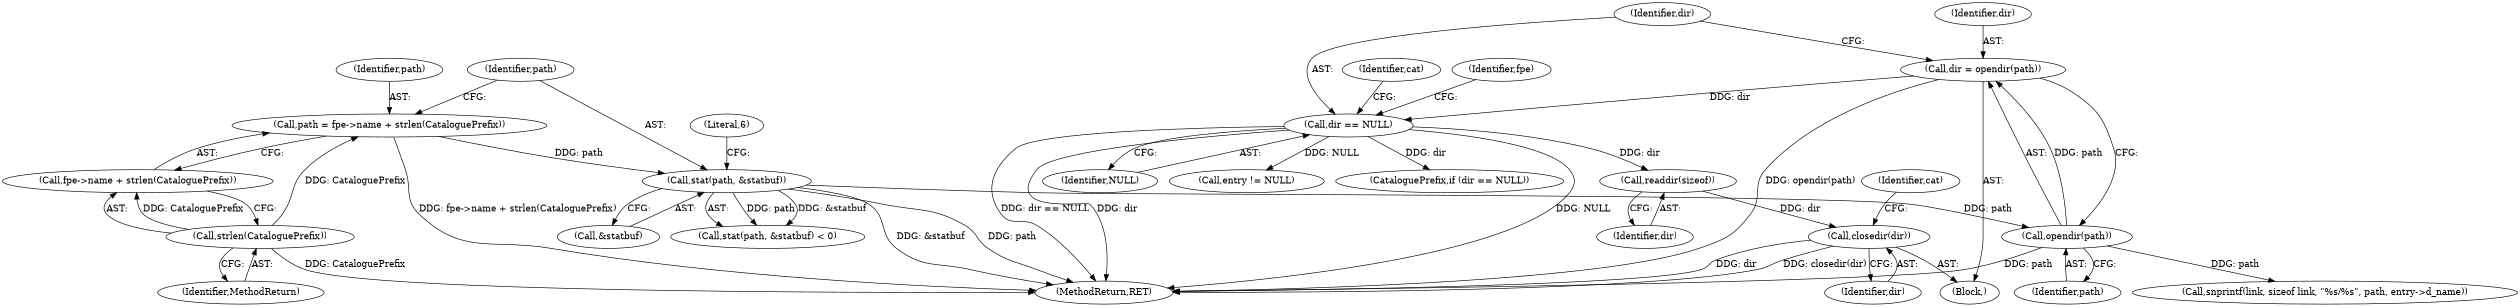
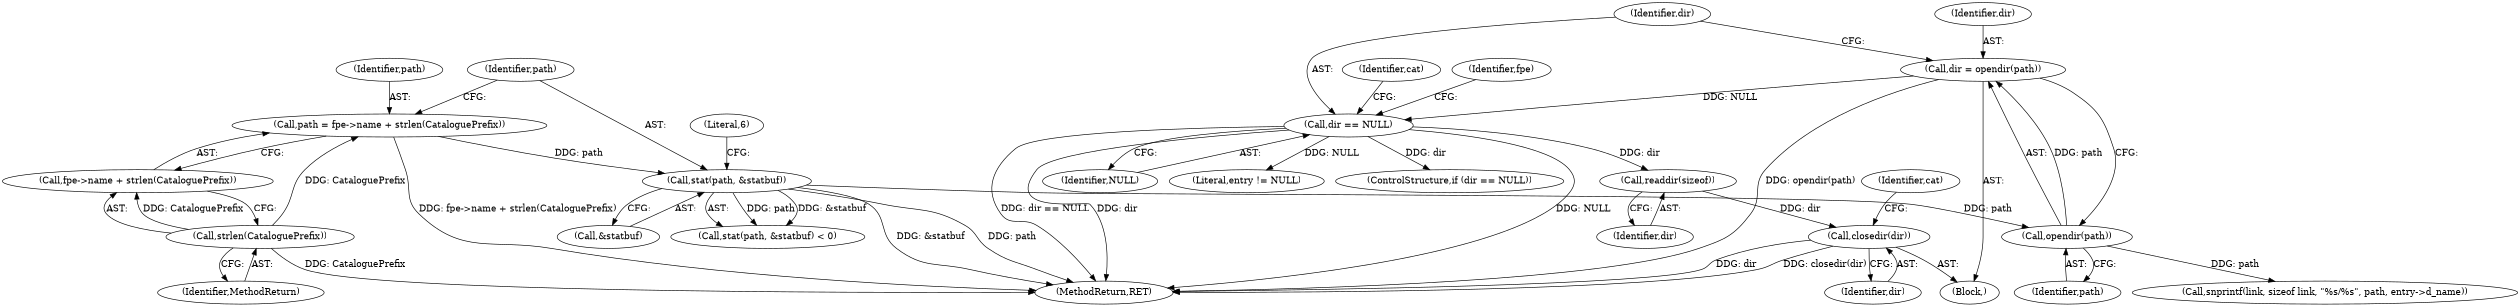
edge "(Call,dir = opendir(path))" -> "(Call,dir == NULL)": label "DDG: dir" -> "DDG: NULL"
node "(Call,entry != NULL)": label "(Call,entry != NULL)" -> "(Literal,entry != NULL)"
node "(CataloguePrefix,if (dir == NULL))": label "(CataloguePrefix,if (dir == NULL))" -> "(ControlStructure,if (dir == NULL))"
edge "(Call,opendir(path))" -> "(MethodReturn,RET)": removed, label "DDG: path"
